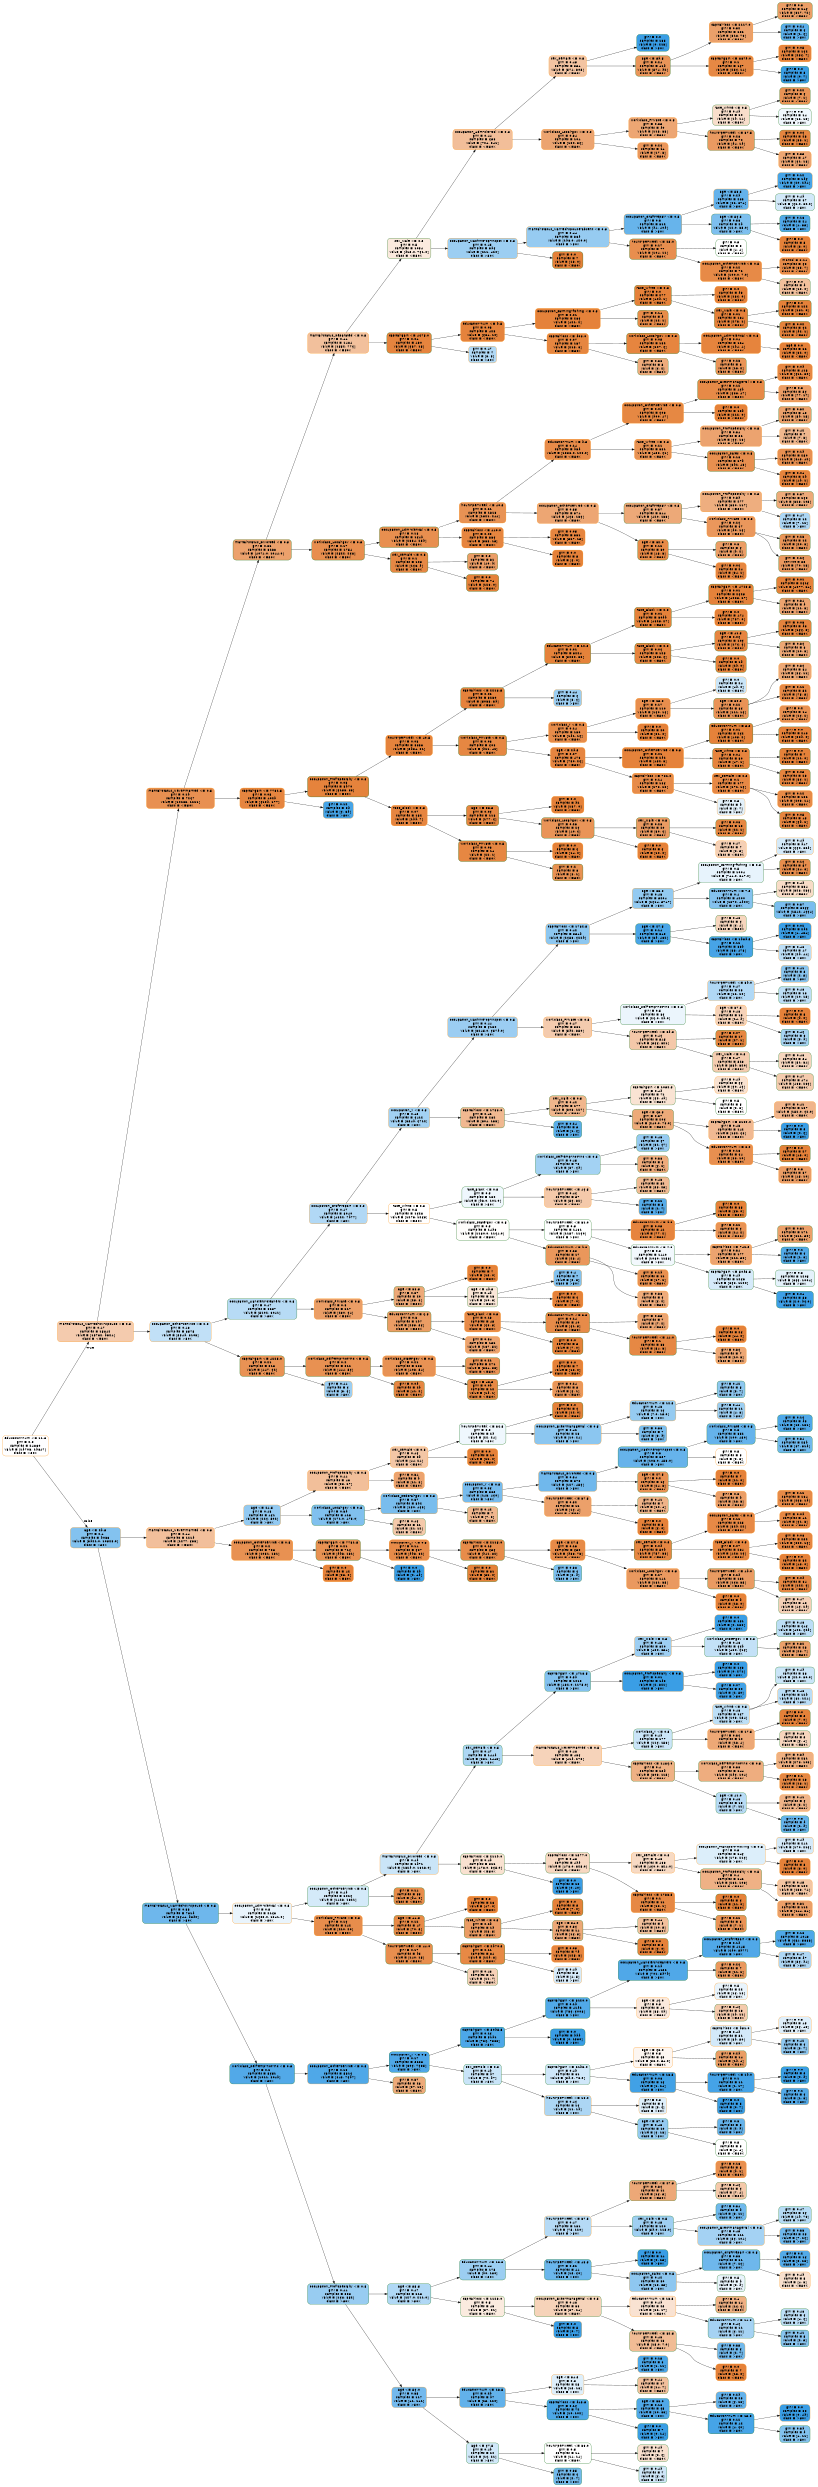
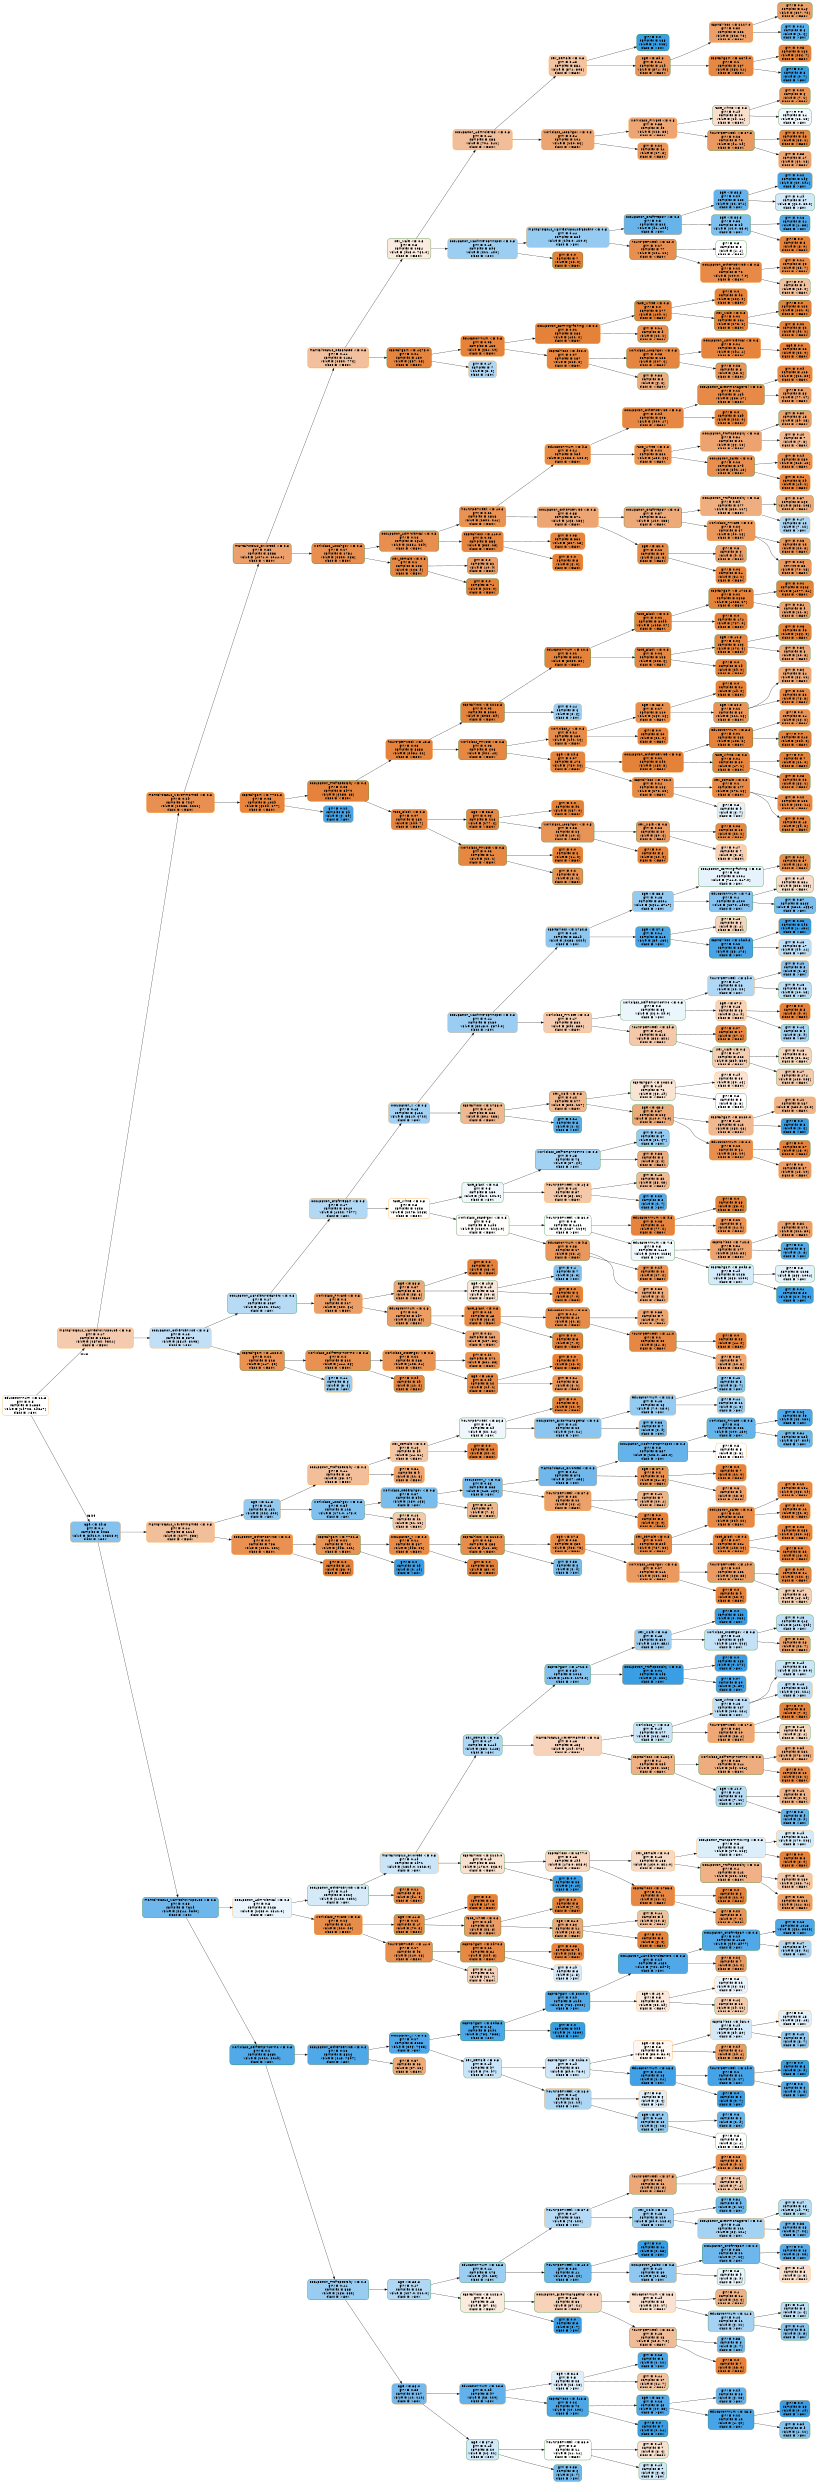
node "marital = 0.14 samples = 63 value = [85, 7] class = <=50K": label "marital = 0.14 samples = 63 value = [85, 7] class = <=50K" -> "gini = 0.14 samples = 63 value = [85, 7] class = <=50K"
node "gini = 0.0 samples = 24 value = [49, 0] class = <=50K": fillcolor #cae5f8 -> #e58139
node "gini = 0.49 samples = 947 value = [660, 839] class = >50K": removed
node "gini = 0.31 samples = 171 value = [211, 50] class = <=50K": color darkgreen -> darkorange
node "gini = 0.21 samples = 271 value = [384, 53] class = <=50K": color darkgreen -> darkorange
node "gini = 0.48 samples = 6 value = [4, 6] class = >50K": label "gini = 0.48 samples = 6 value = [4, 6] class = >50K" -> "gov = 0.48 samples = 6 value = [4, 6] class = >50K"
